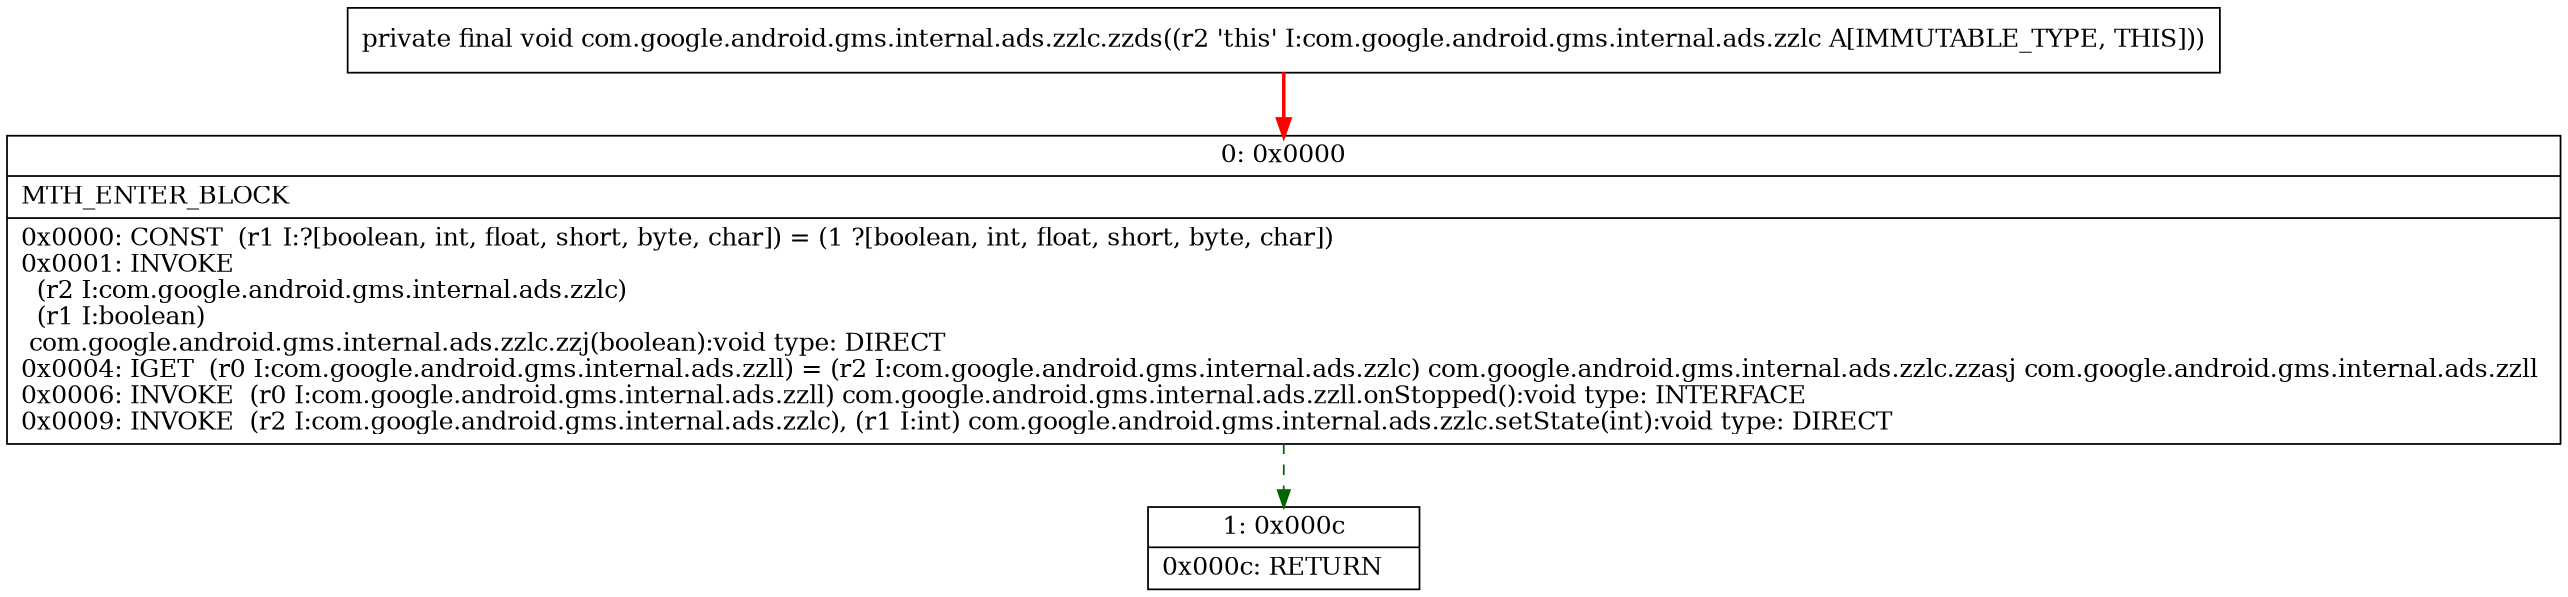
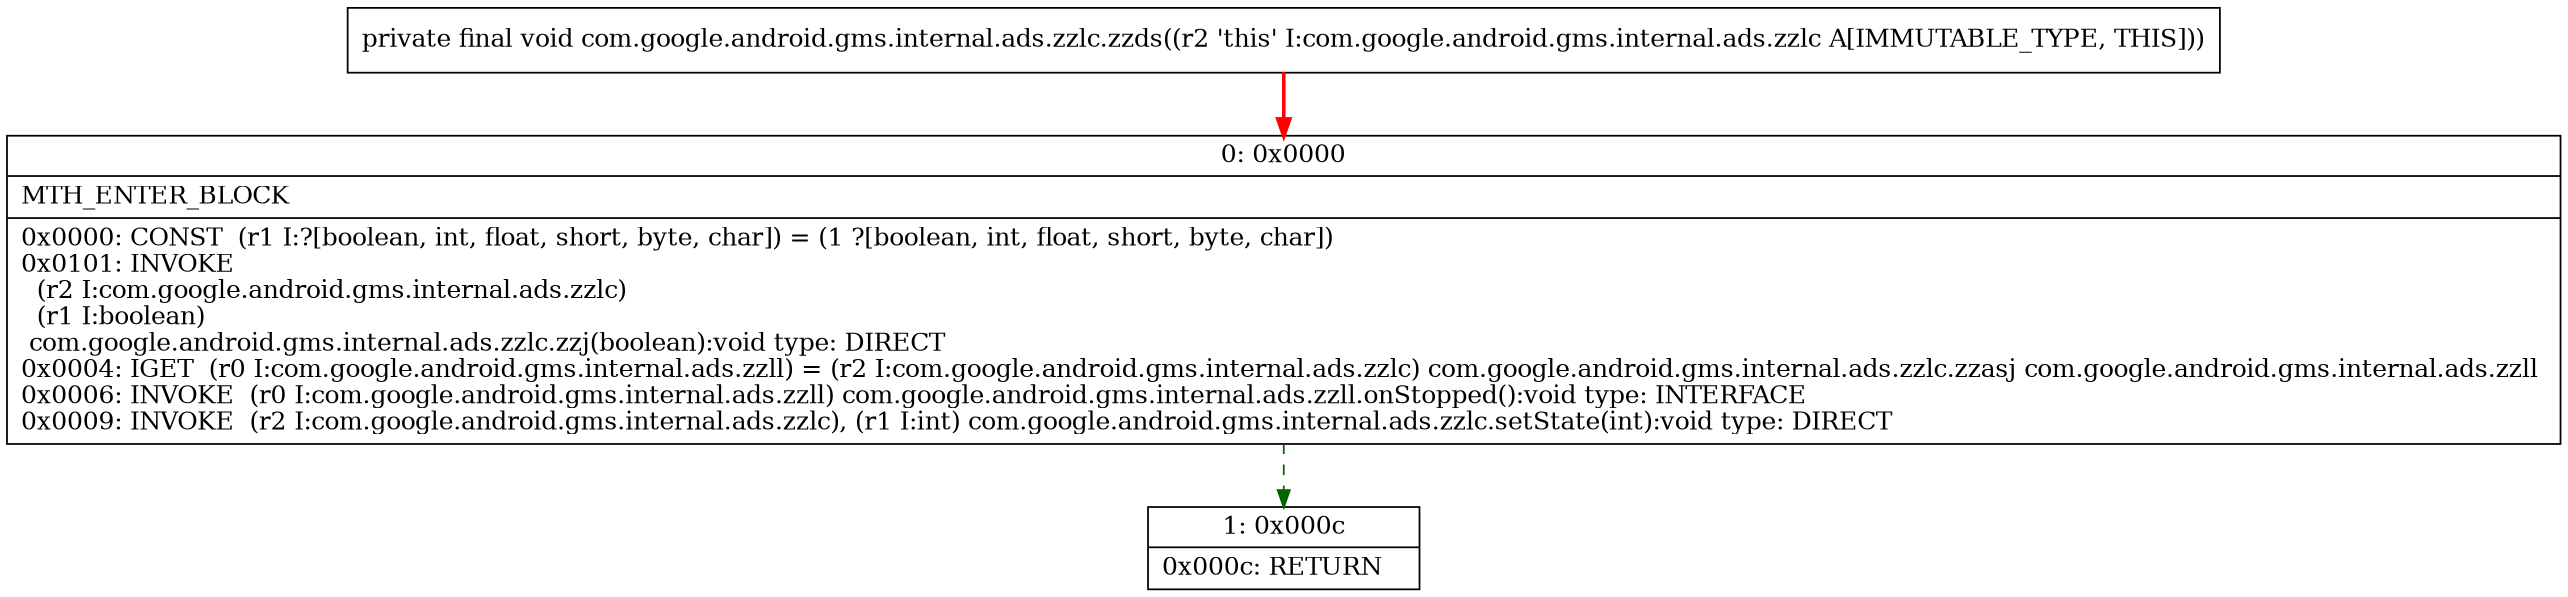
node "0: 0x0000": text "0x0001: INVOKE" -> "0x0101: INVOKE"
